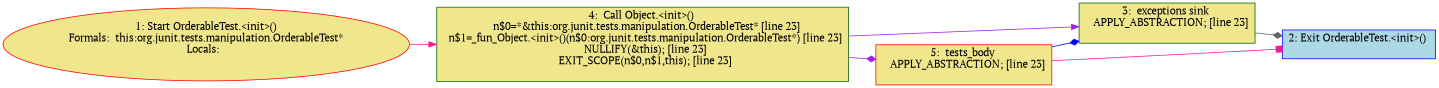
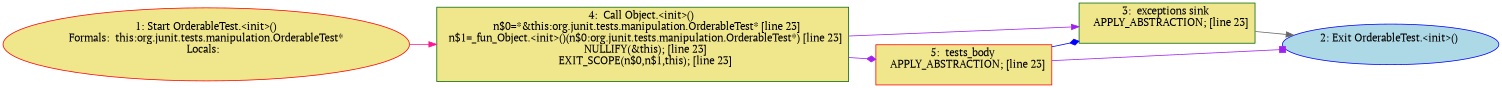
edge "3:  exceptions sink APPLY_ABSTRACTION; [line 23]" -> "2: Exit OrderableTest.<init>()": arrowhead diamond -> normal
node "2: Exit OrderableTest.<init>()": shape box -> ellipse
edge "5:  tests_body APPLY_ABSTRACTION; [line 23]" -> "2: Exit OrderableTest.<init>()": color deeppink -> purple
